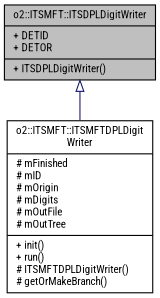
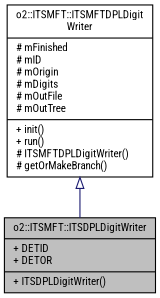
edge "o2::ITSMFT::ITSMFTDPLDigit" -> "o2::ITSMFT::ITSDPLDigitWriter": reversed
